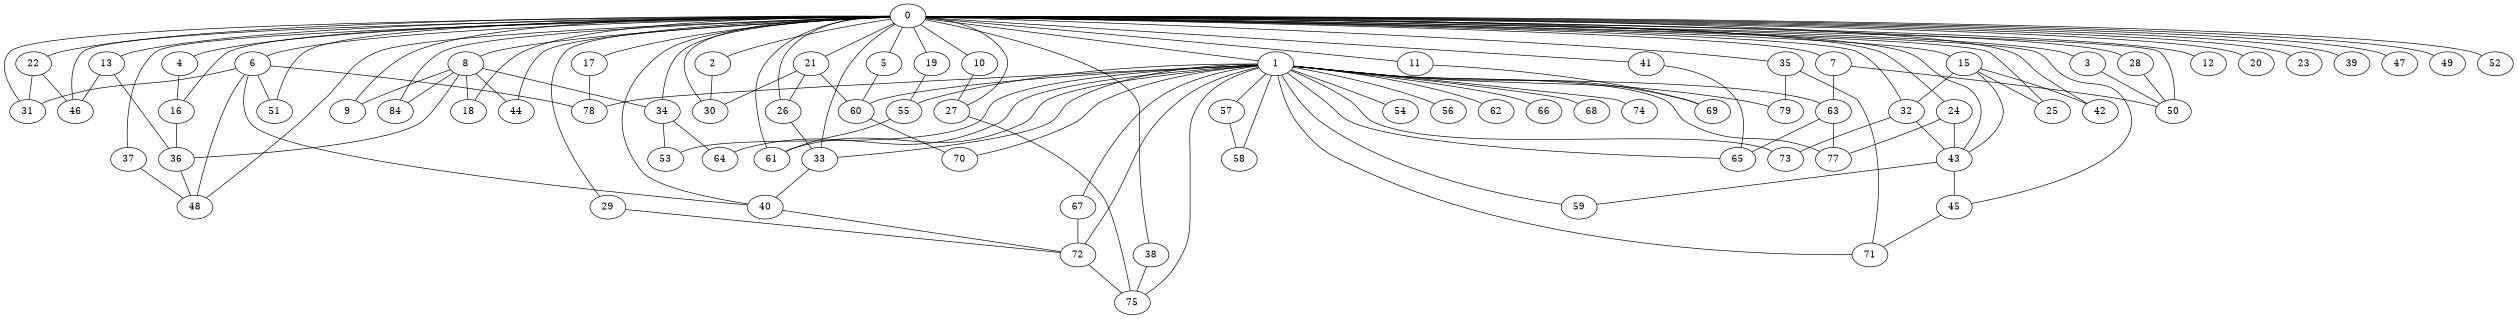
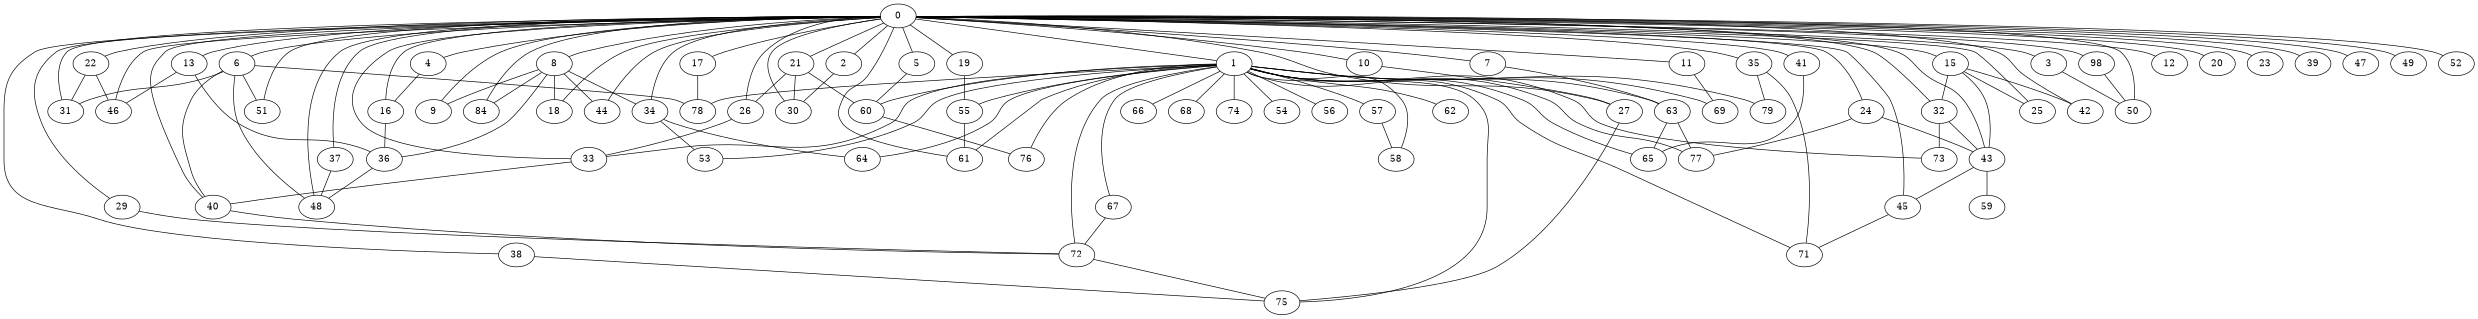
node "28": label "28" -> "98"
edge "7" -- "50": removed
node "70": label "70" -> "76"
edge "1" -- "59": removed
